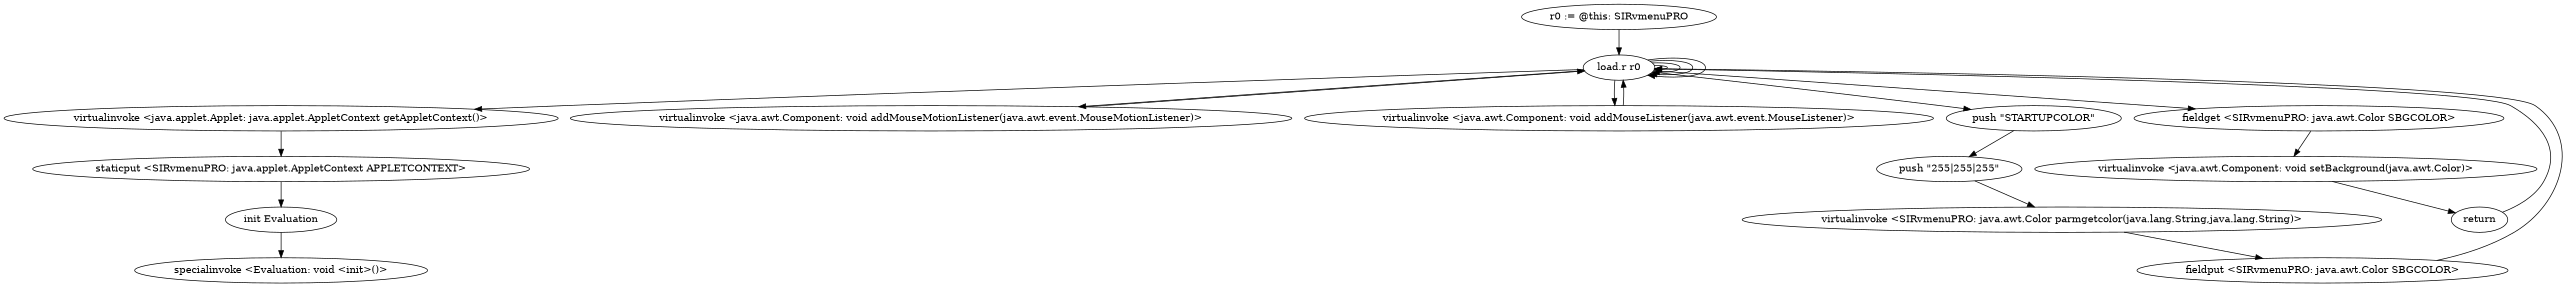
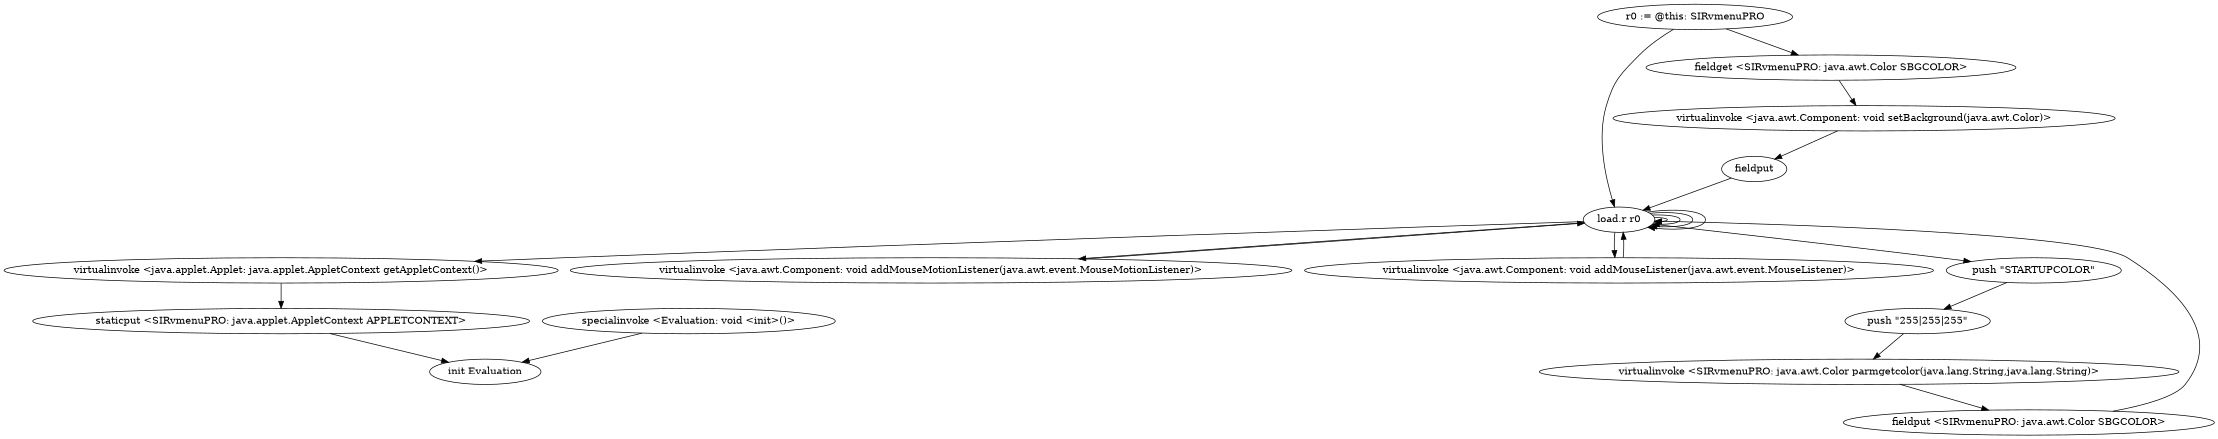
edge "load.r r0" -> "fieldget <SIRvmenuPRO: java.awt.Color SBGCOLOR>": now "r0 := @this: SIRvmenuPRO" -> "fieldget <SIRvmenuPRO: java.awt.Color SBGCOLOR>"
node "return": label "return" -> "fieldput"
edge "init Evaluation" -> "specialinvoke <Evaluation: void <init>()>": reversed
